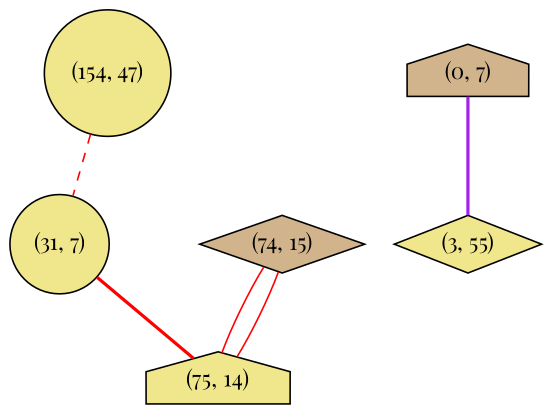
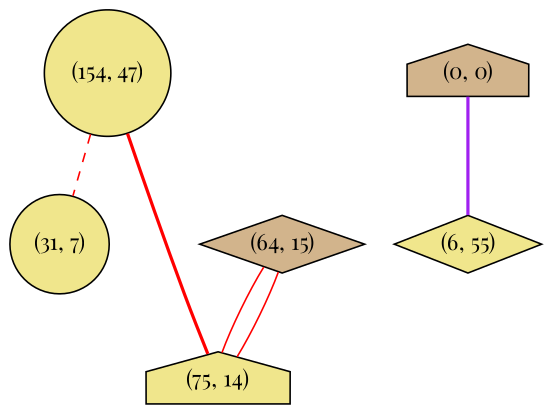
node "(0, 7)": label "(0, 7)" -> "(0, 0)"
node "(74, 15)": label "(74, 15)" -> "(64, 15)"
node "(3, 55)": label "(3, 55)" -> "(6, 55)"
edge "(31, 7)" -- "(75, 14)": now "(154, 47)" -- "(75, 14)"
